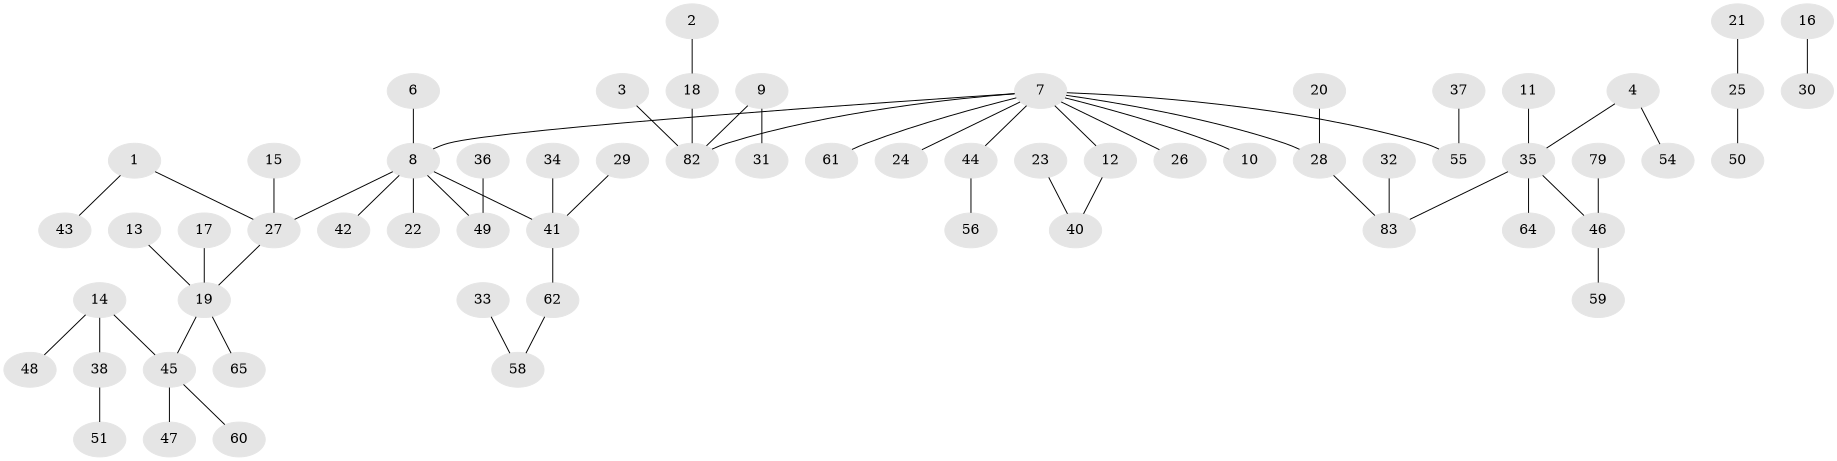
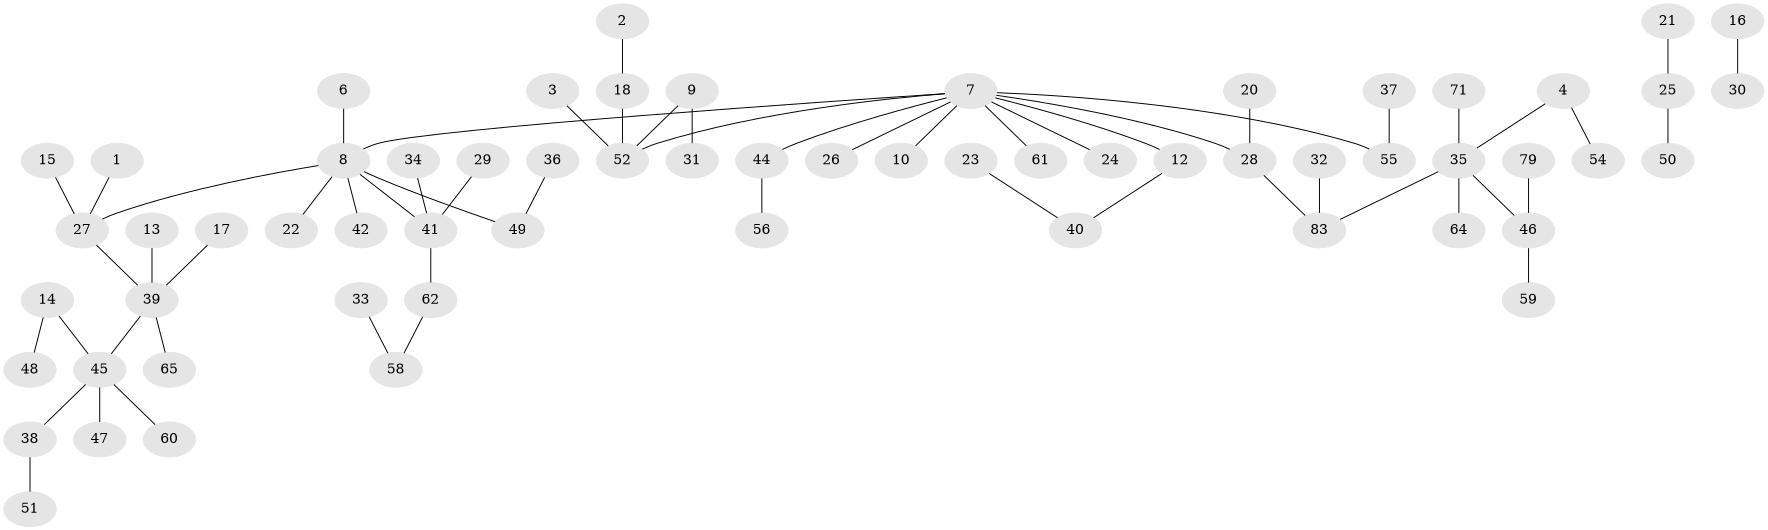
node "11": label "11" -> "71"
node "82": label "82" -> "52"
node "43": removed
node "19": label "19" -> "39"
edge "14" -- "38": now "45" -- "38"
